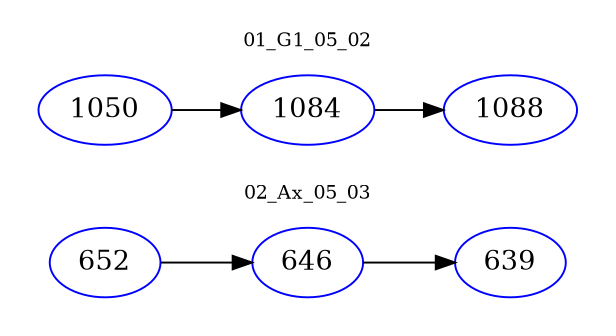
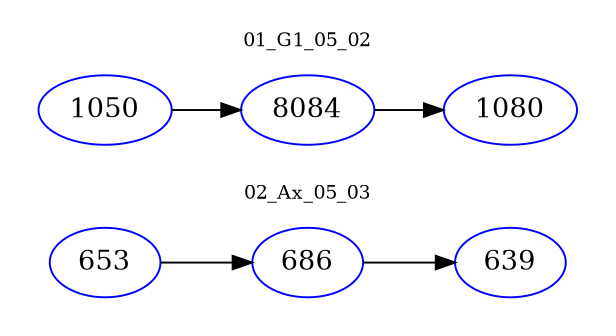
node "1084": label "1084" -> "8084"
node "1088": label "1088" -> "1080"
node "652": label "652" -> "653"
node "646": label "646" -> "686"
